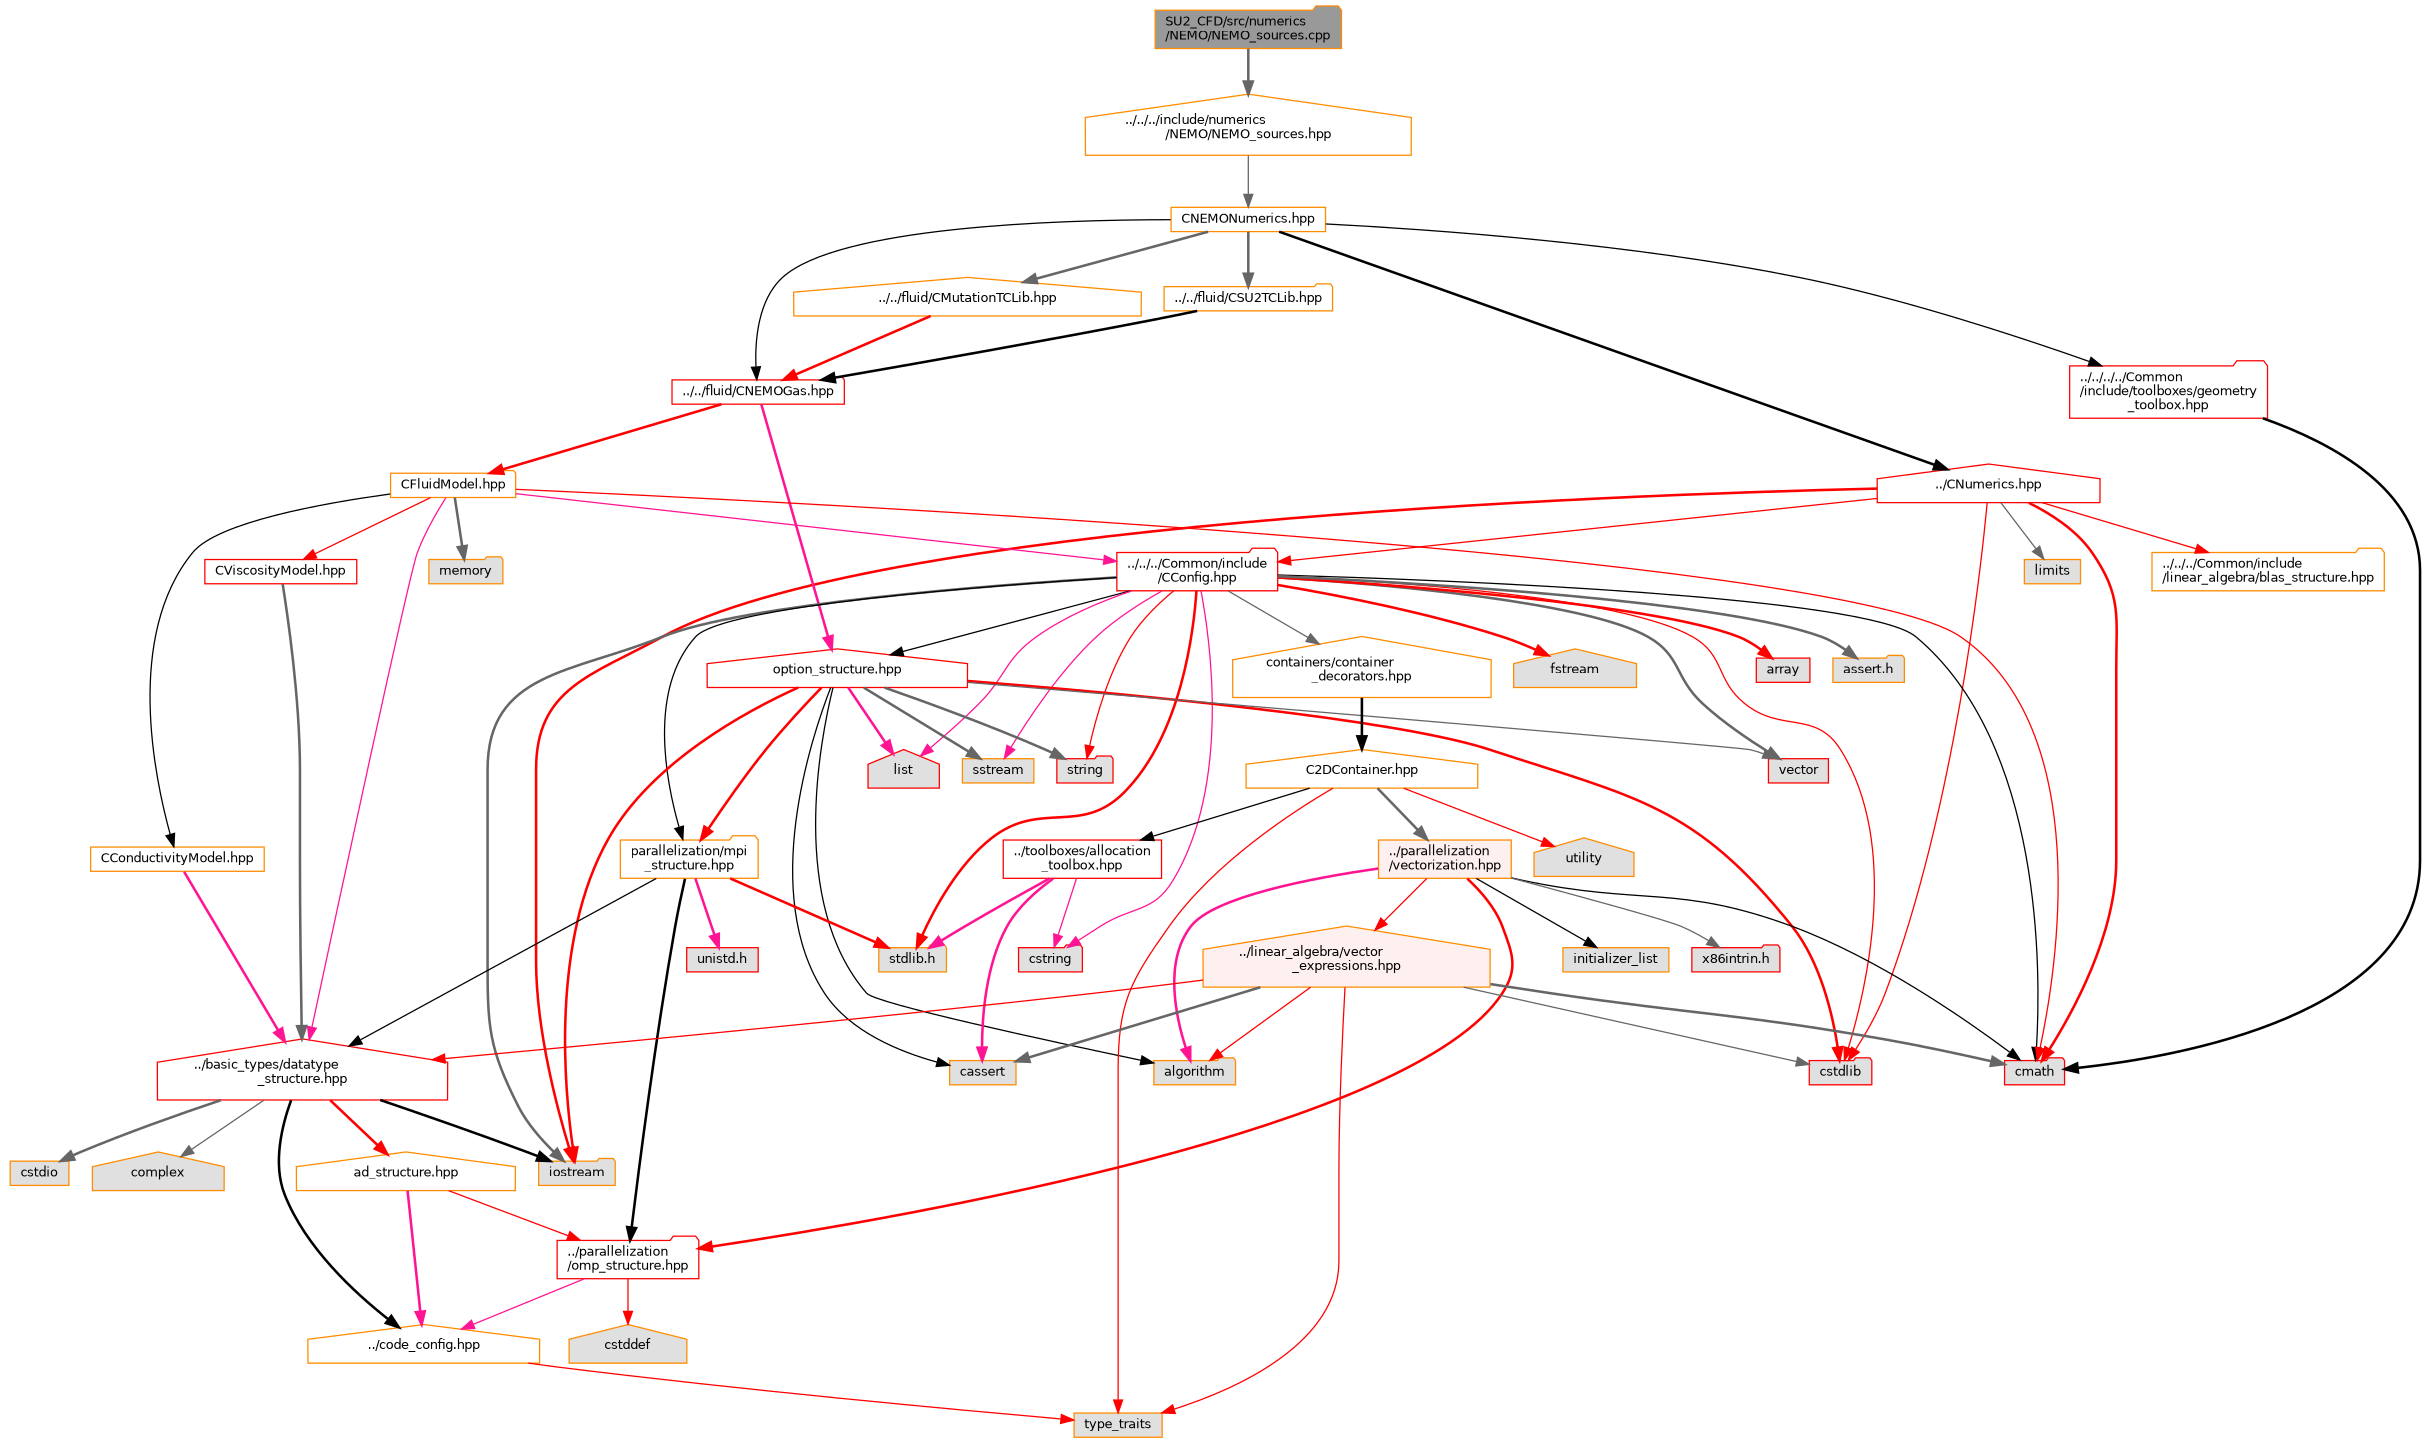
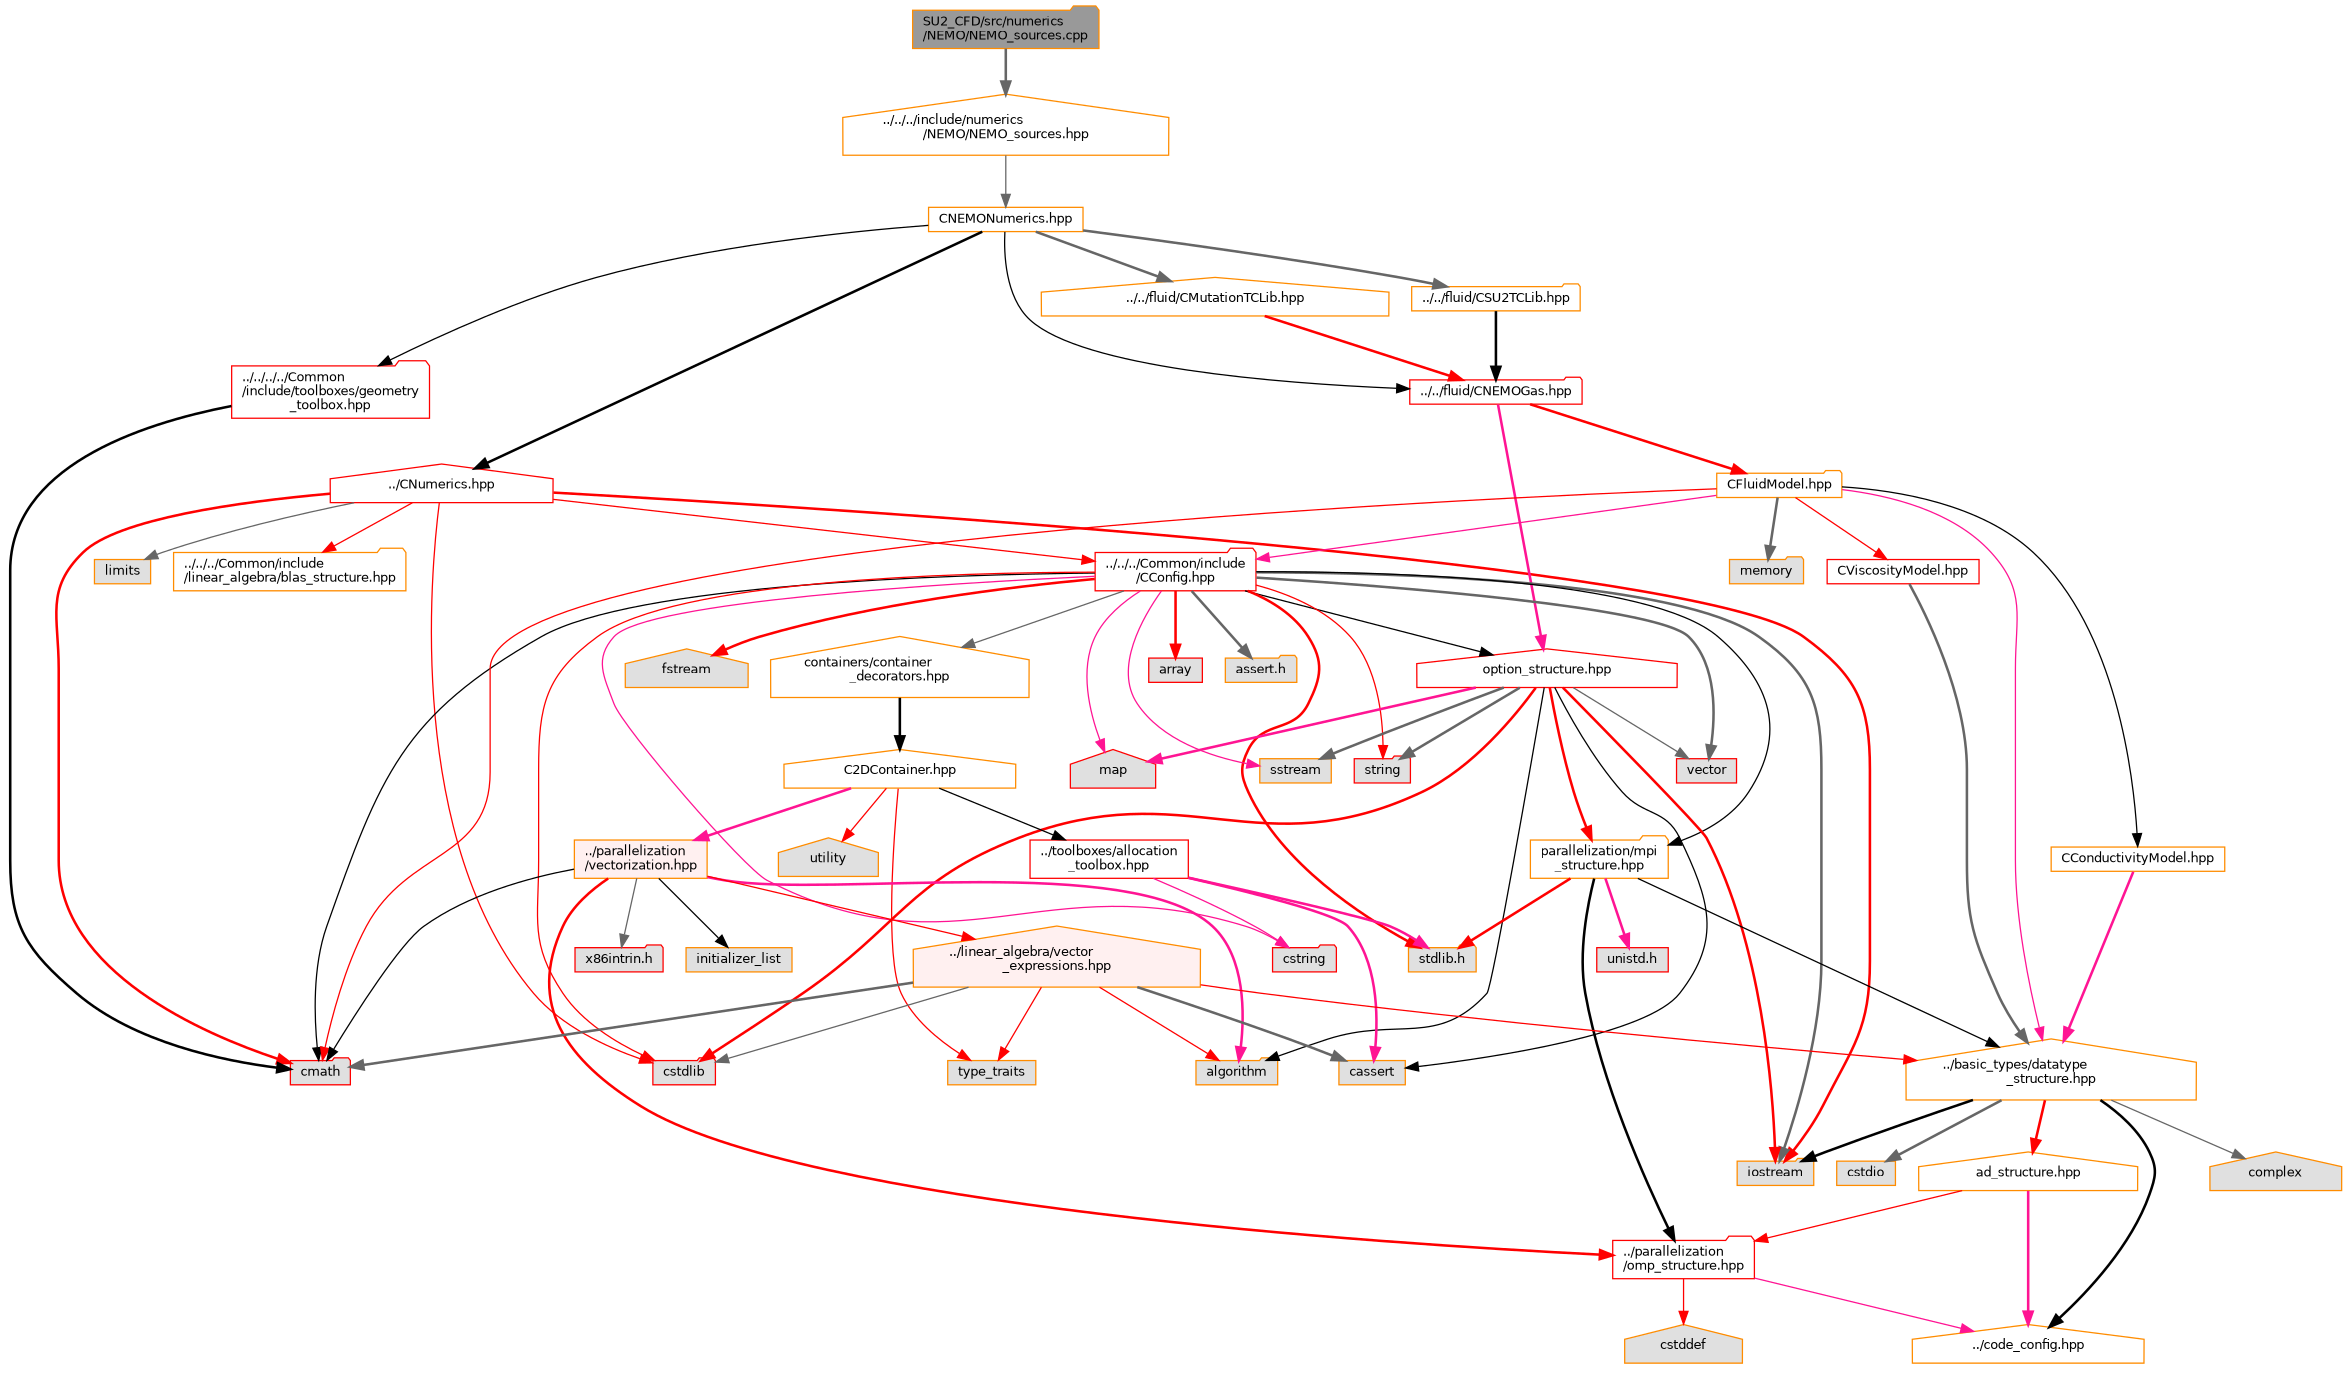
node "list": label "list" -> "map"
edge "C2DContainer.hpp" -> "../parallelization /vectorization.hpp": color gray40 -> deeppink
node "../basic_types/datatype _structure.hpp": color red -> darkorange
edge "../code_config.hpp" -> "type_traits": removed
